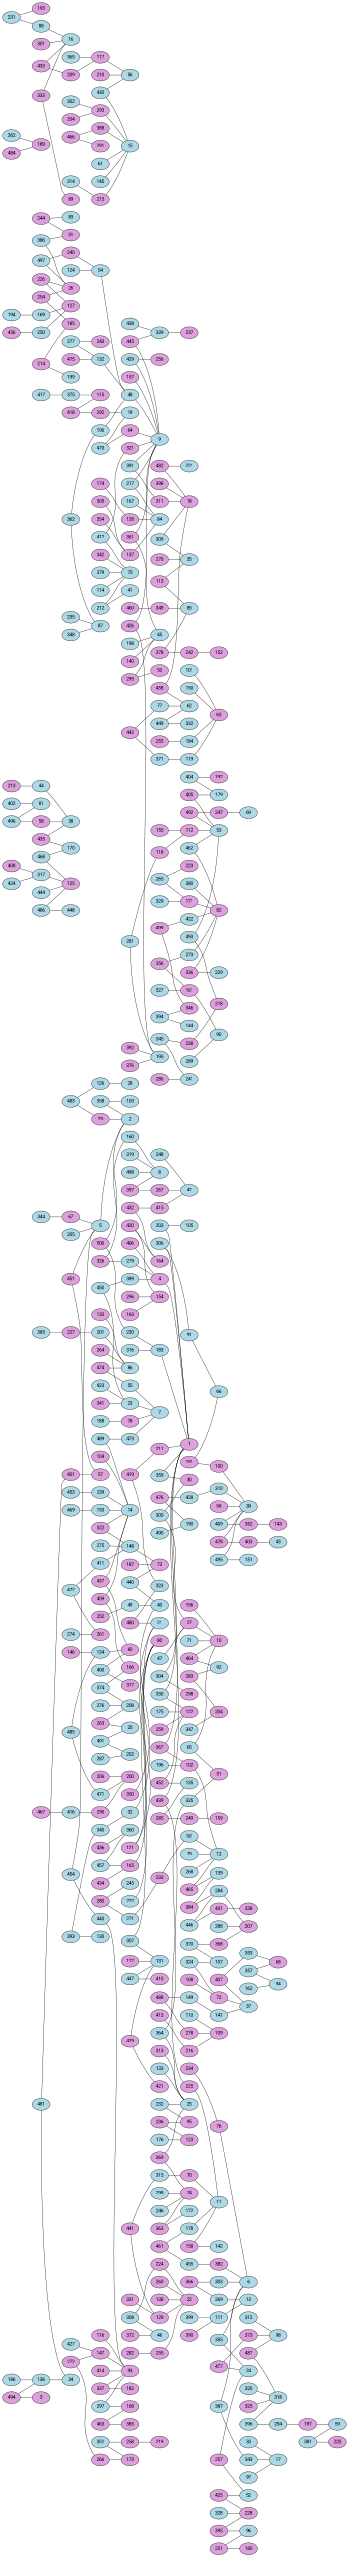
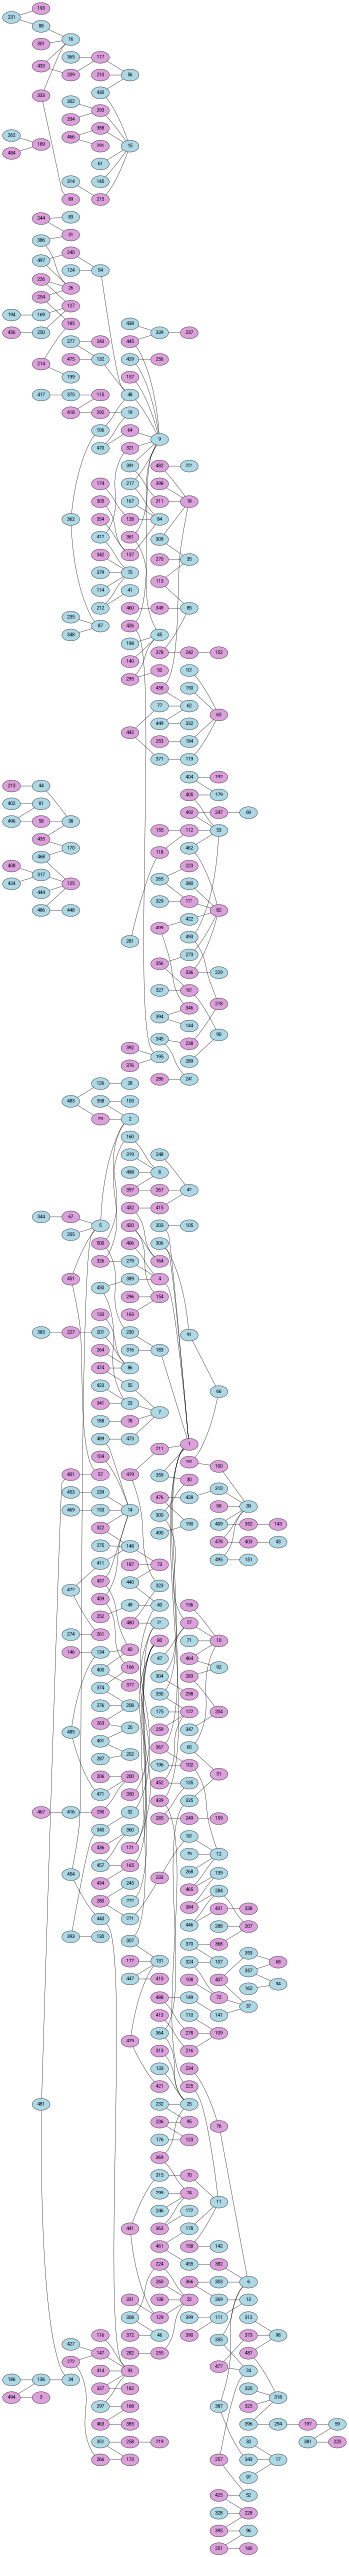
edge "281" -- "195": removed
